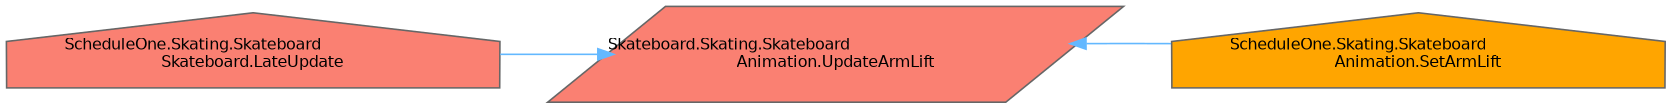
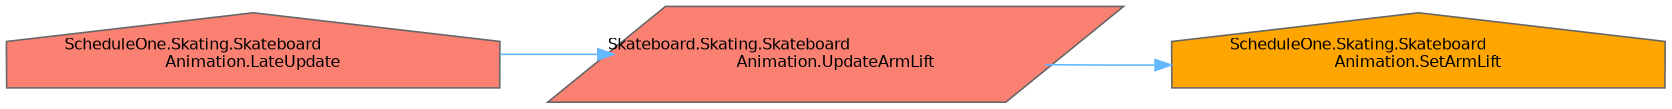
edge "ScheduleOne.Skating.Skateboard Animation.SetArmLift" -> "Skateboard.Skating.Skateboard Animation.UpdateArmLift": reversed
node "ScheduleOne.Skating.Skateboard Skateboard.LateUpdate": label "ScheduleOne.Skating.Skateboard Skateboard.LateUpdate" -> "ScheduleOne.Skating.Skateboard Animation.LateUpdate"
